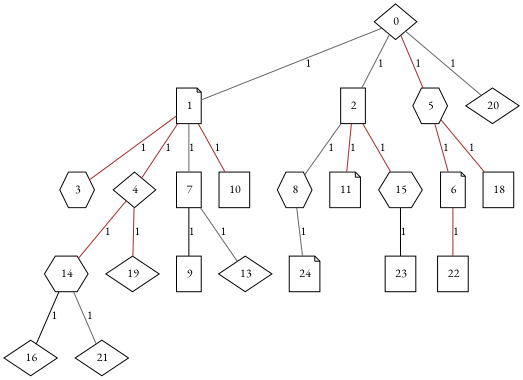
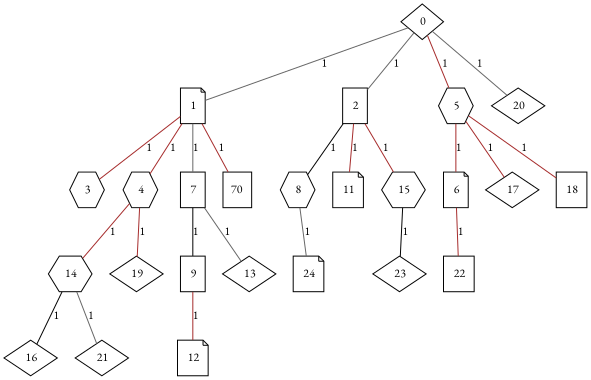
edge "2" -- "8": color gray40 -> black
node "4": shape diamond -> hexagon
node "10": label "10" -> "70"
node "17": added
node "23": shape box -> diamond
node "12": added
